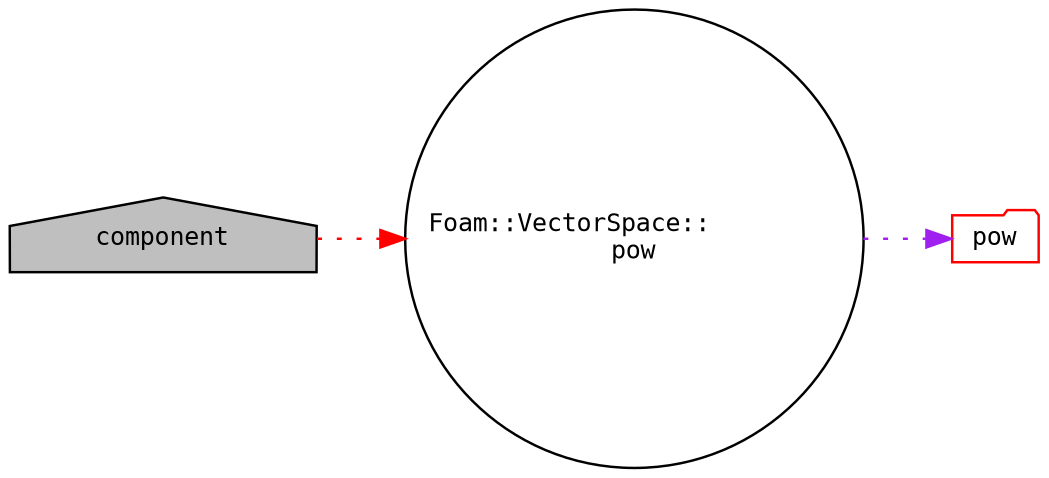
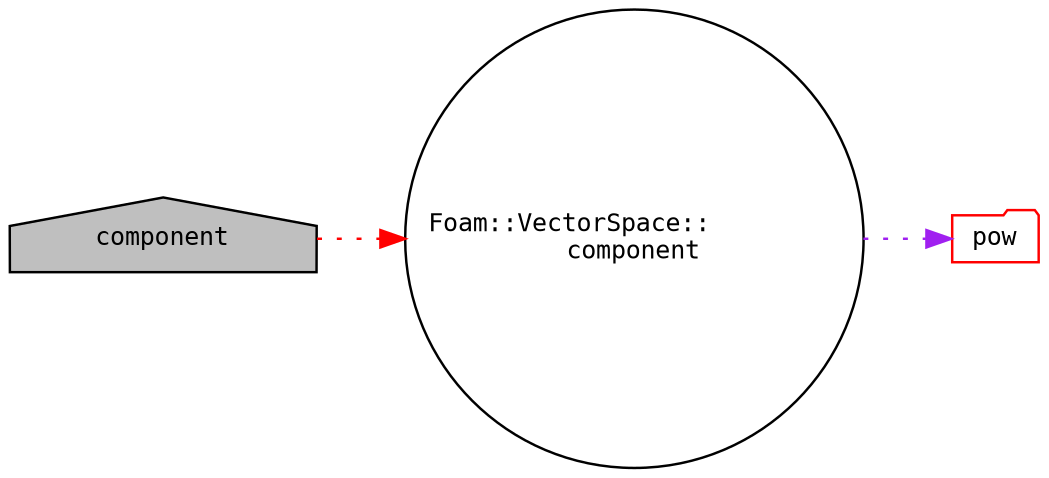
node "Foam::VectorSpace:: pow": label "Foam::VectorSpace:: pow" -> "Foam::VectorSpace:: component"
